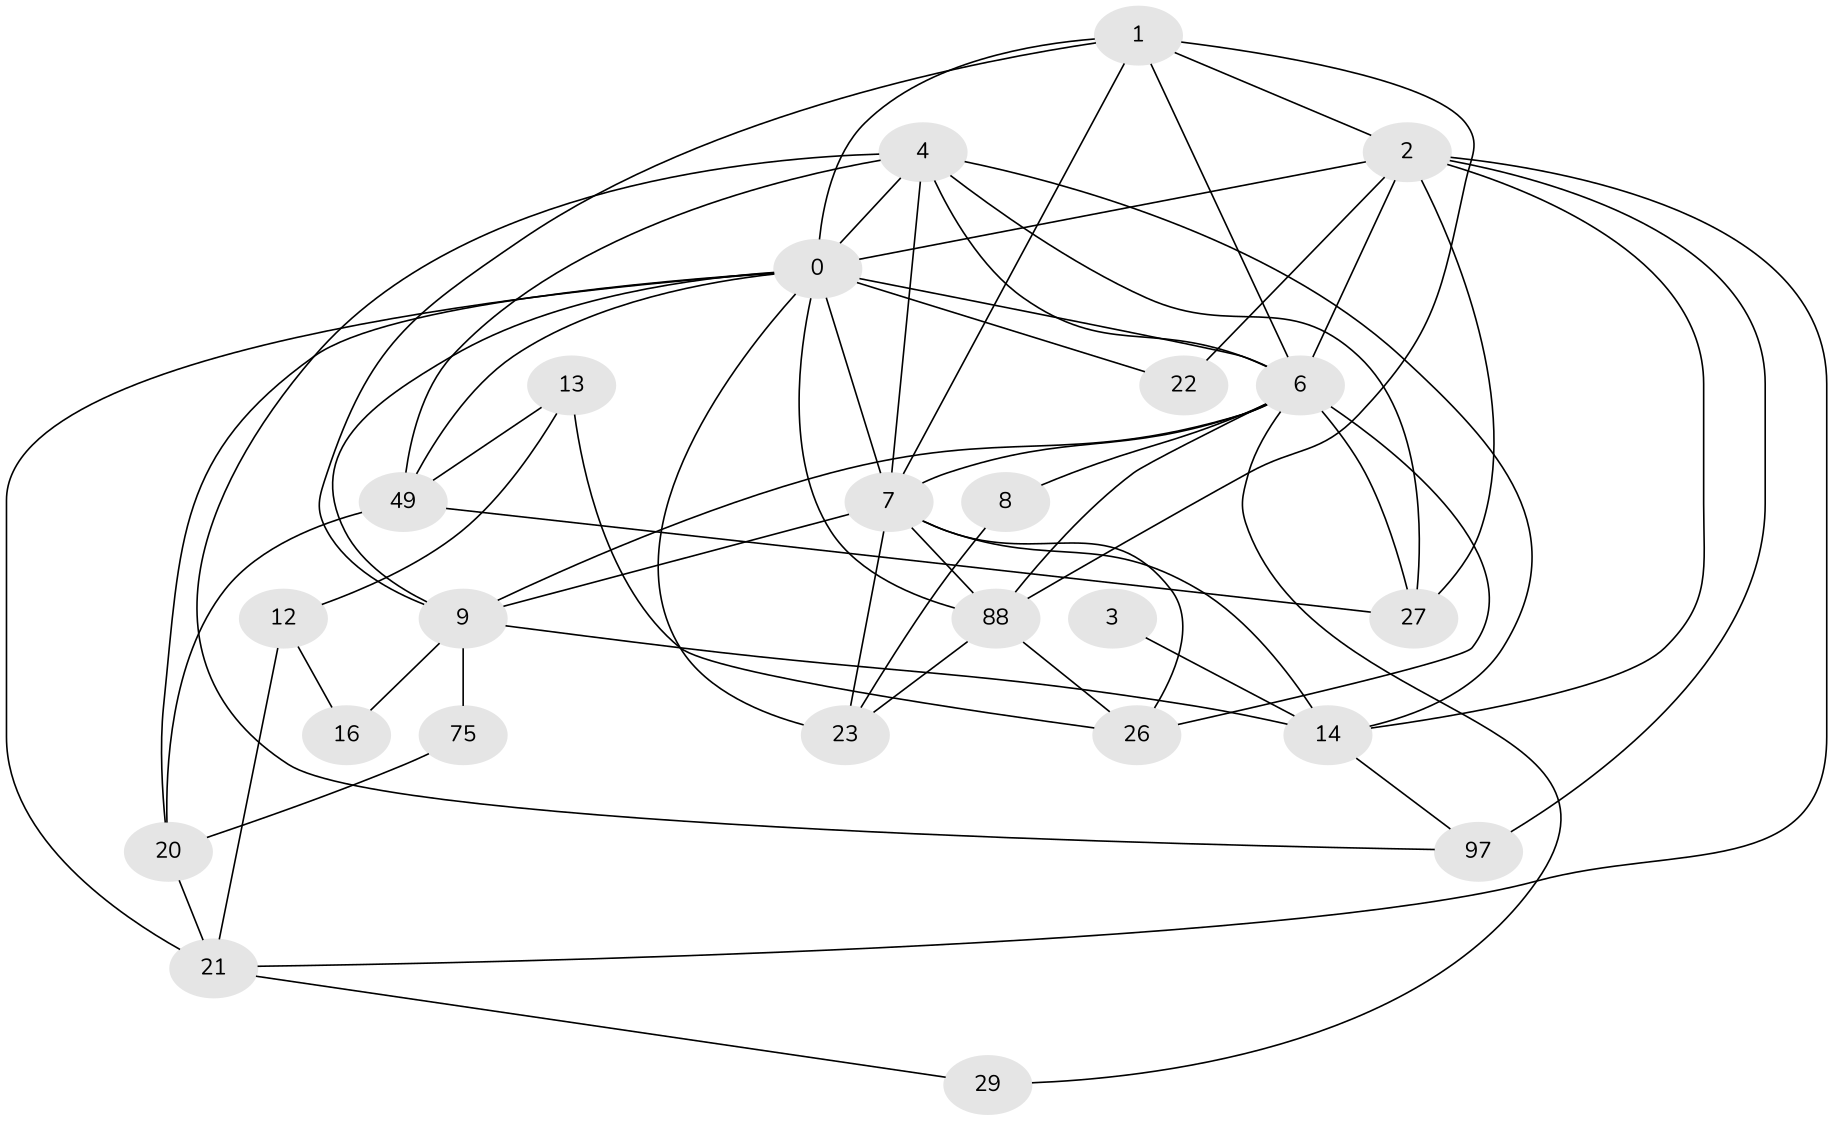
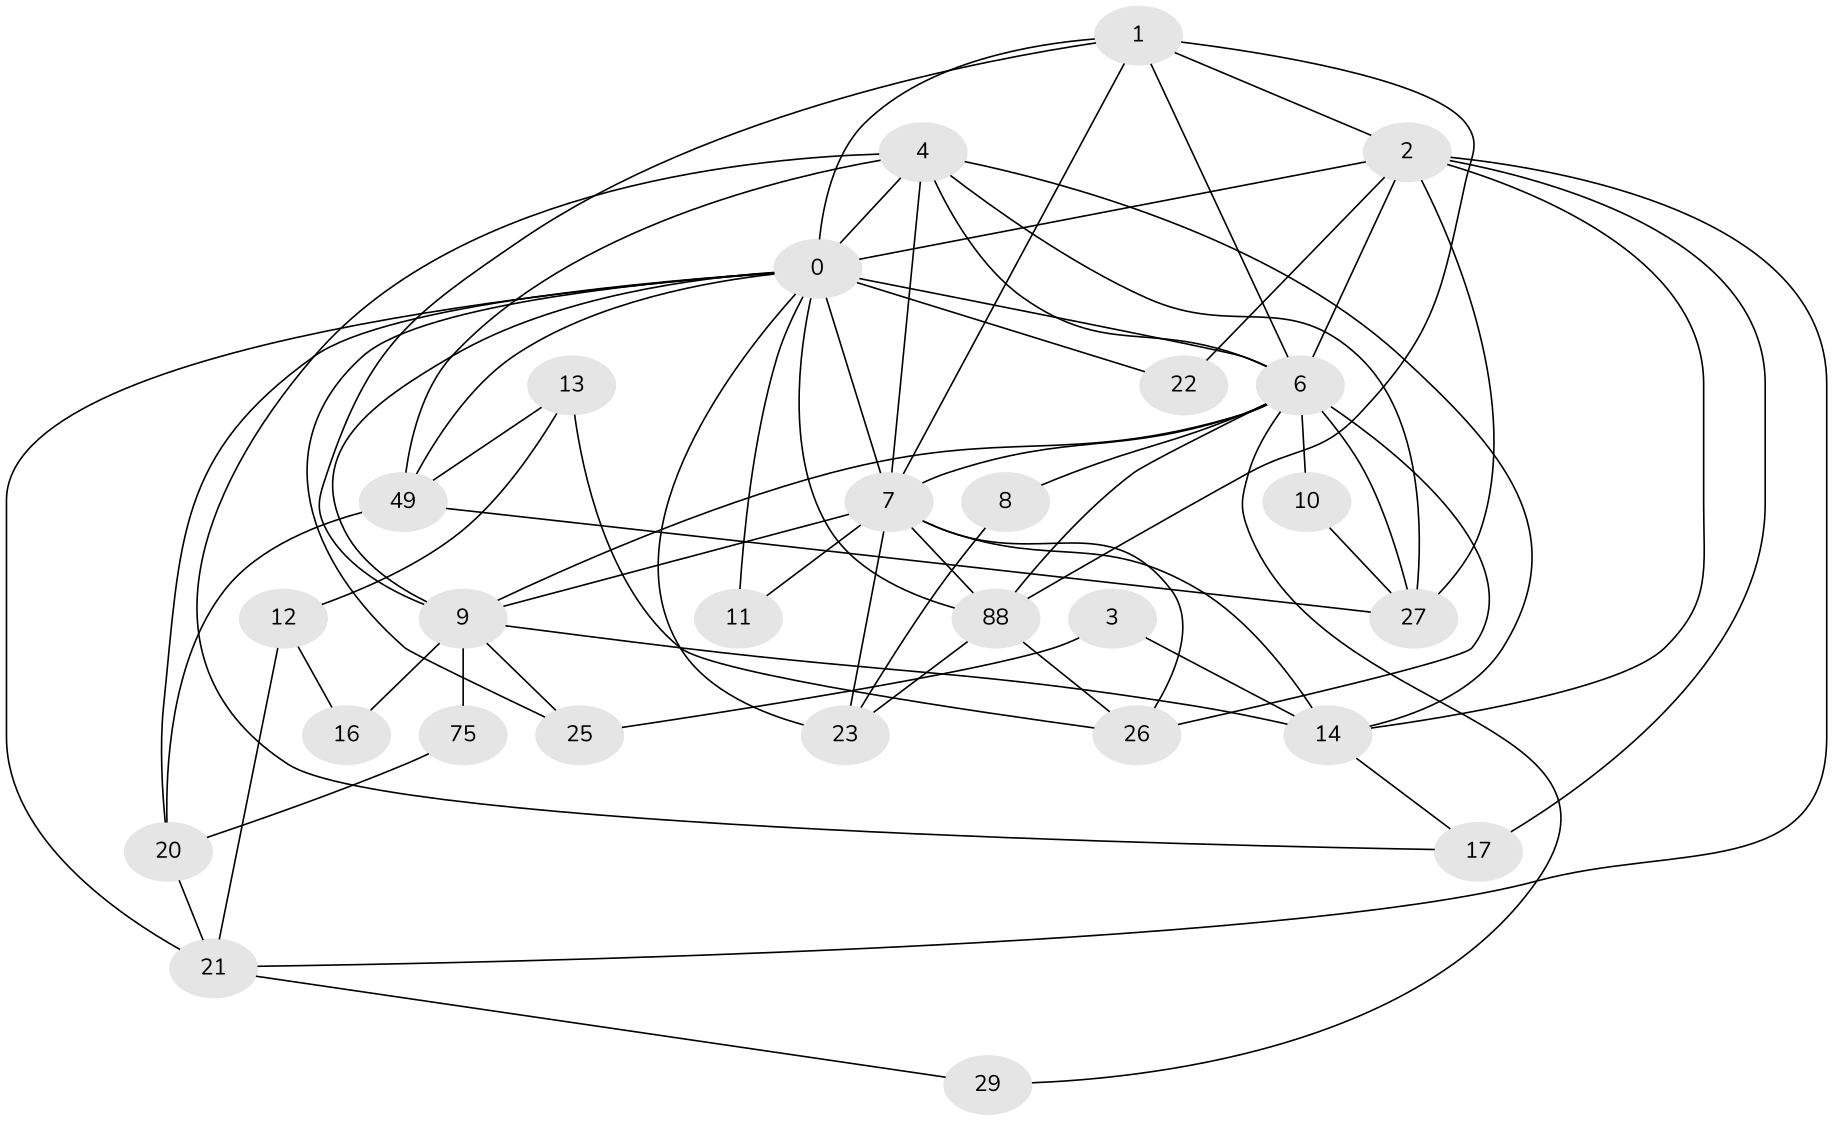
node "10": added
node "11": added
node "25": added
node "97": label "97" -> "17"
